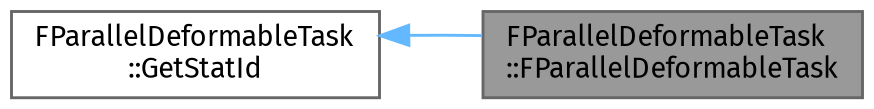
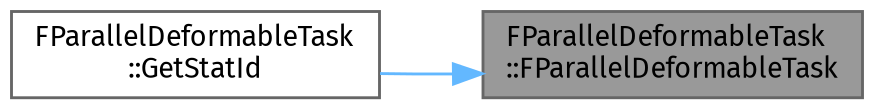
edge "FParallelDeformableTask ::FParallelDeformableTask" -> "FParallelDeformableTask ::GetStatId": reversed
